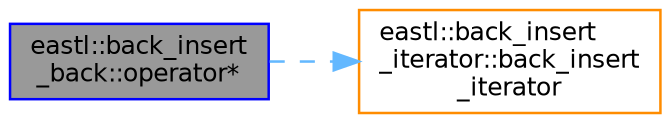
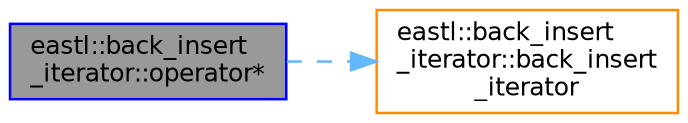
node "eastl::back_insert _back::operator*": label "eastl::back_insert _back::operator*" -> "eastl::back_insert _iterator::operator*"
